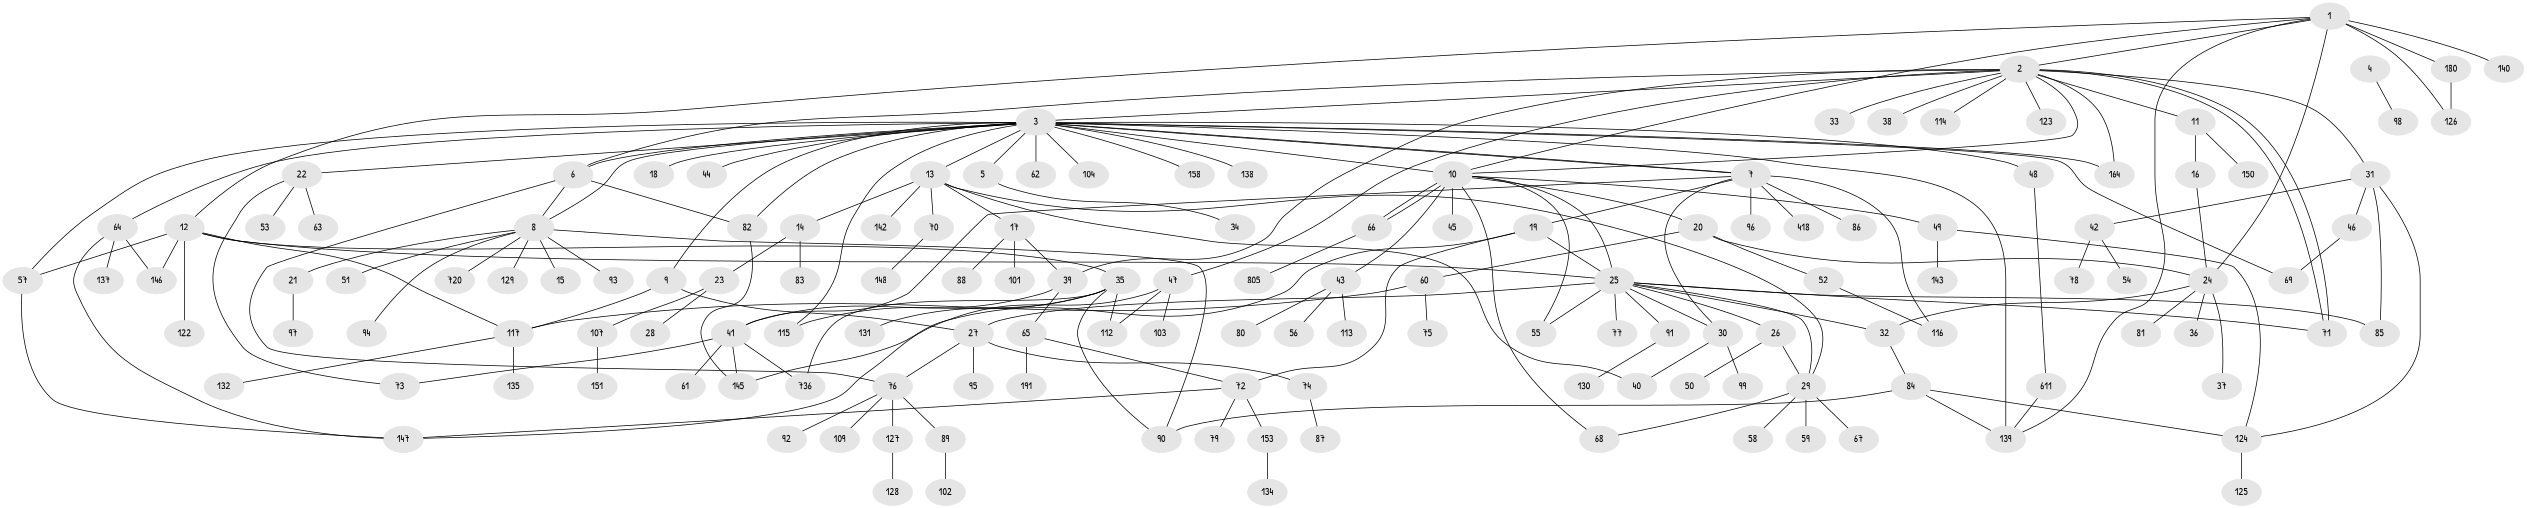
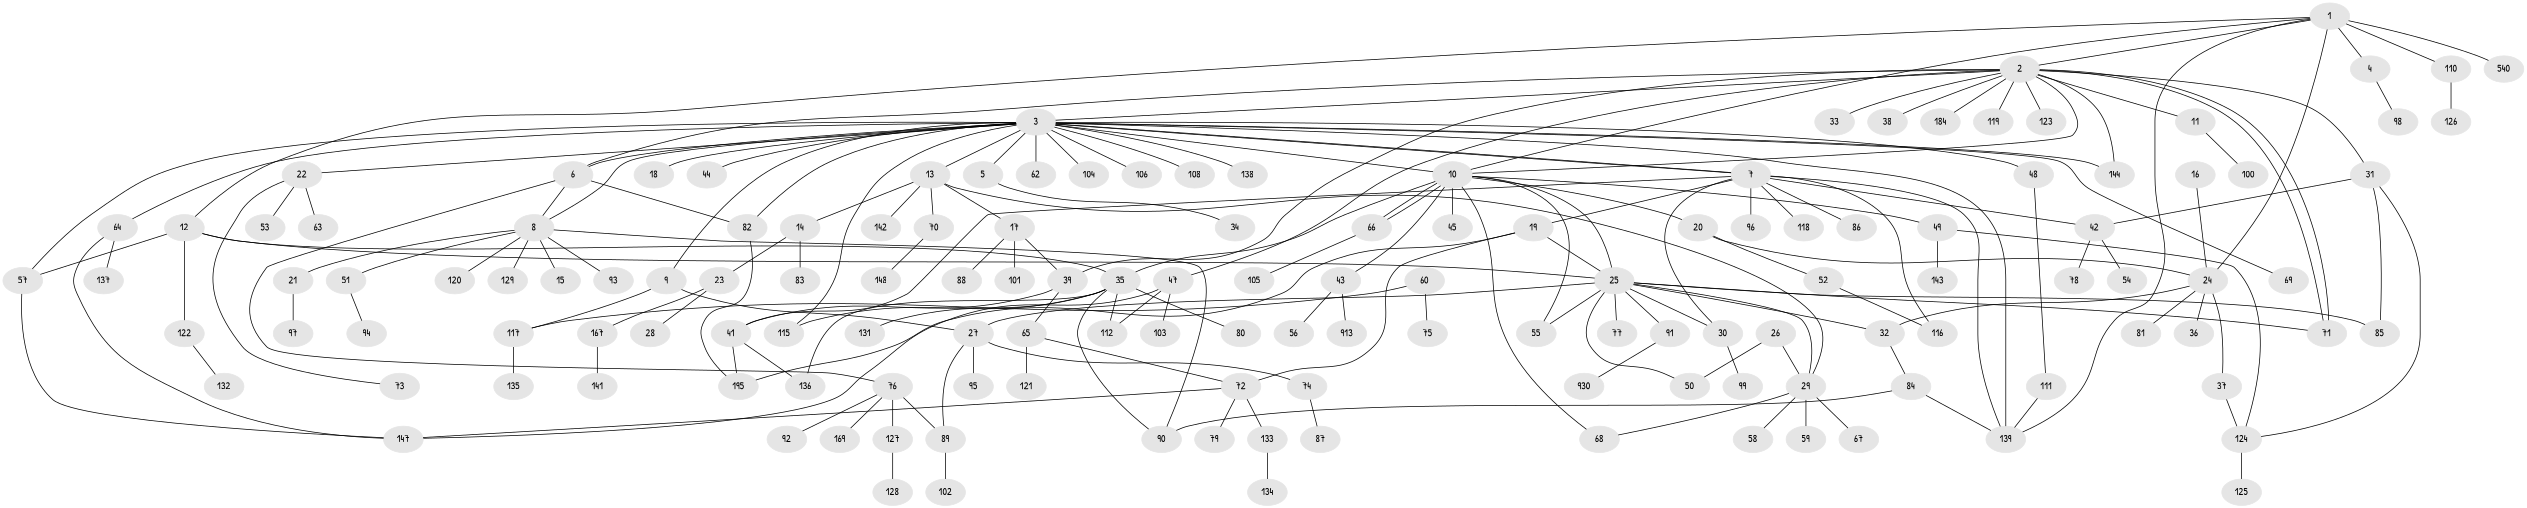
edge "1" -- "126": now "1" -- "4"
node "180": label "180" -> "110"
node "140": label "140" -> "540"
node "114": label "114" -> "184"
node "119": added
edge "11" -- "16": removed
node "106": added
node "158": label "158" -> "108"
node "164": label "164" -> "144"
node "150": label "150" -> "100"
edge "7" -- "42": added
edge "10" -- "35": added
edge "7" -- "139": added
node "418": label "418" -> "118"
node "46": removed
edge "20" -- "60": removed
edge "12" -- "117": removed
edge "8" -- "94": now "51" -- "94"
node "146": removed
node "720": label "720" -> "120"
node "805": label "805" -> "105"
edge "25" -- "26": now "25" -- "50"
edge "43" -- "80": now "35" -- "80"
node "107": label "107" -> "167"
node "113": label "113" -> "913"
edge "117" -- "132": now "122" -- "132"
edge "27" -- "76": now "27" -- "89"
edge "41" -- "73": removed
node "151": label "151" -> "141"
node "61": removed
node "145": label "145" -> "195"
node "736": label "736" -> "136"
node "191": label "191" -> "121"
node "130": label "130" -> "930"
node "40": removed
node "611": label "611" -> "111"
edge "84" -- "124": now "37" -- "124"
node "109": label "109" -> "169"
node "153": label "153" -> "133"
